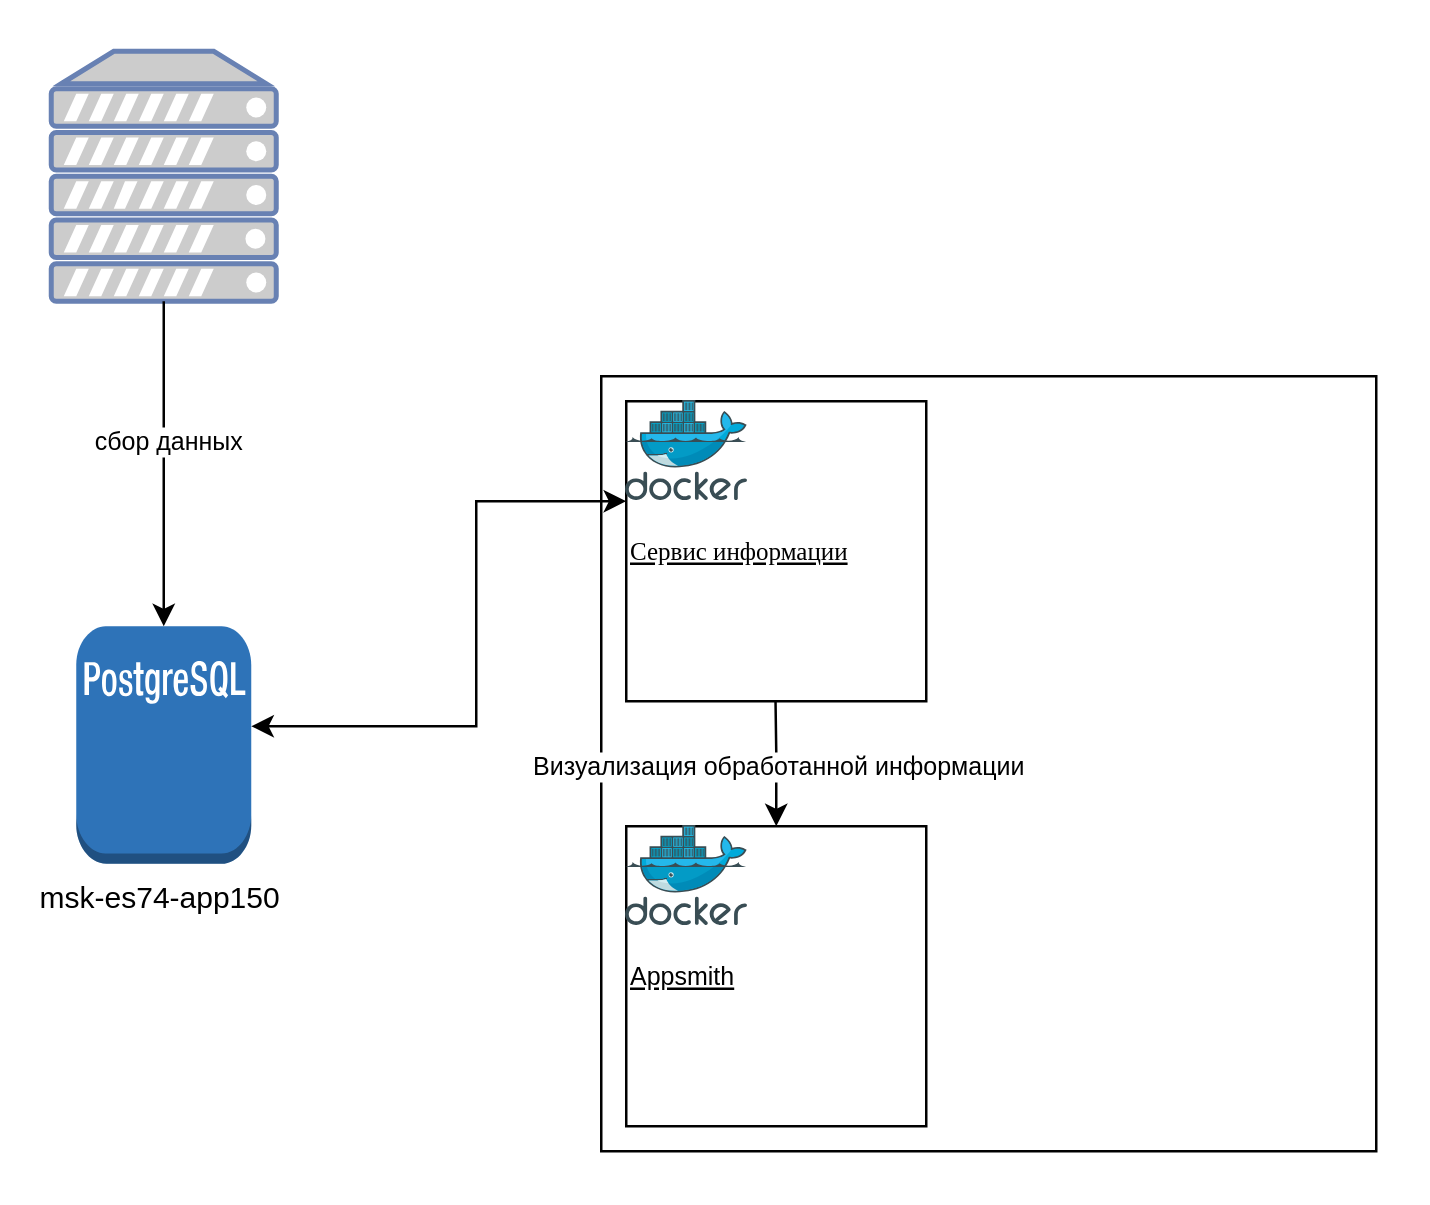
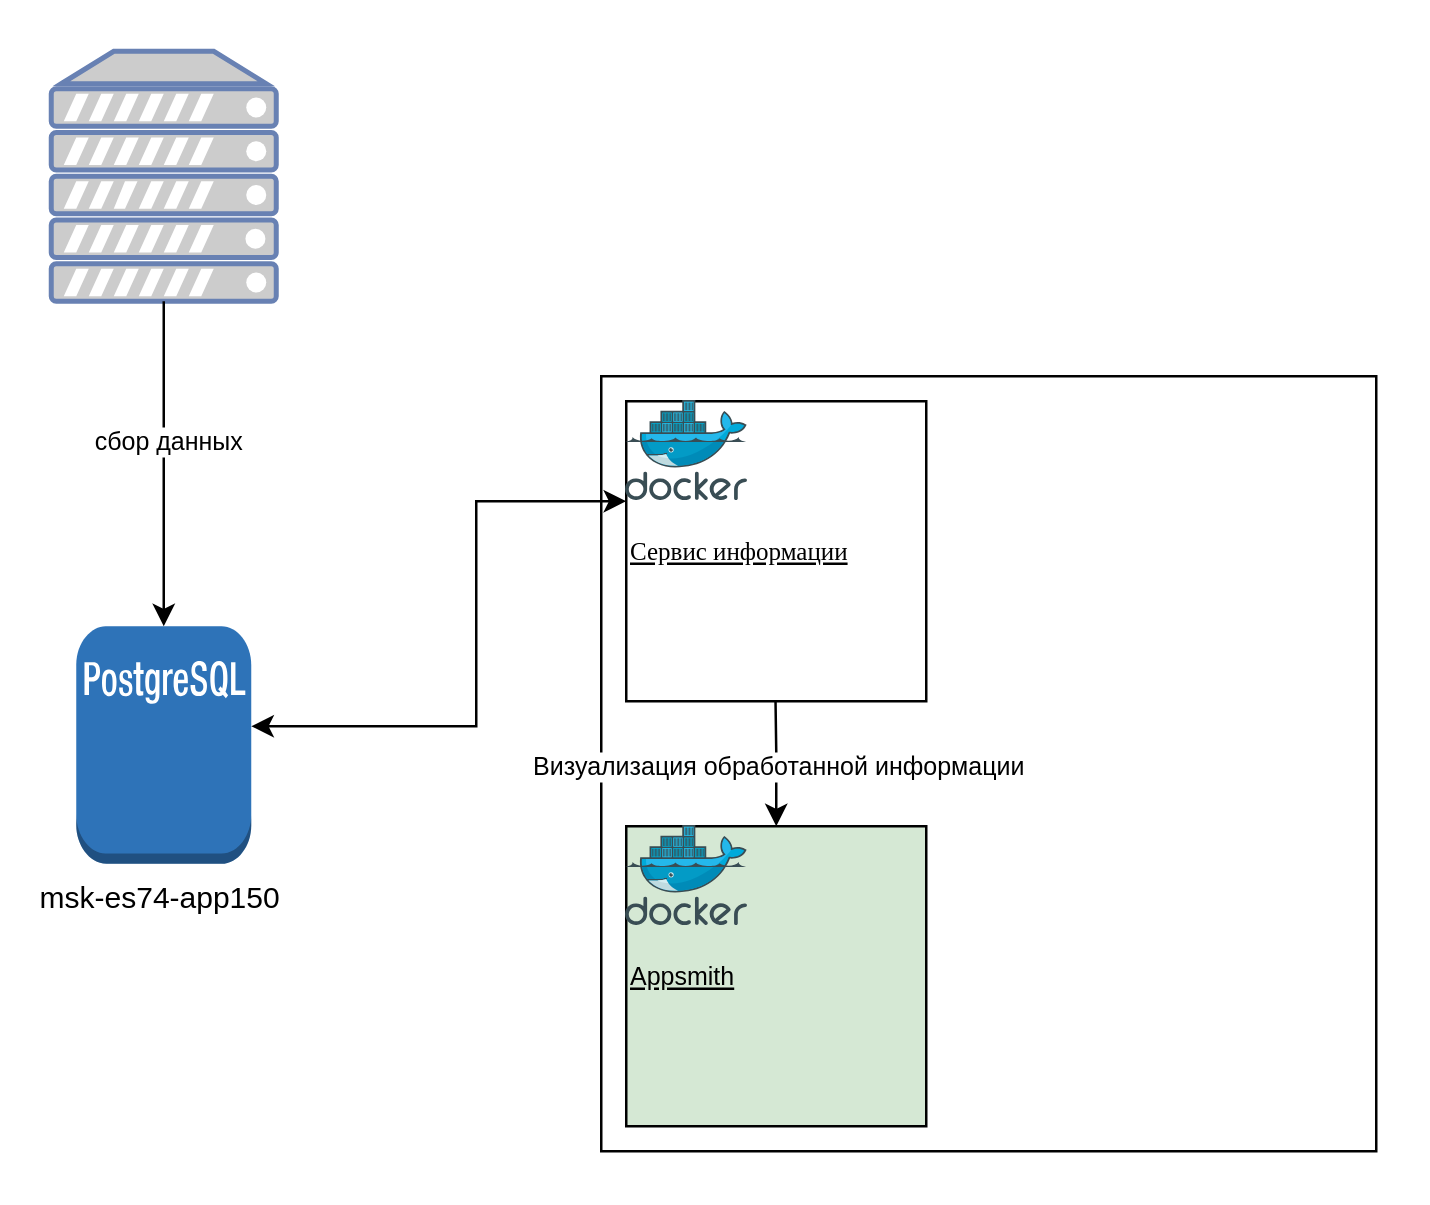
node "Appsmith": fillcolor #ffffff -> #d5e8d4
